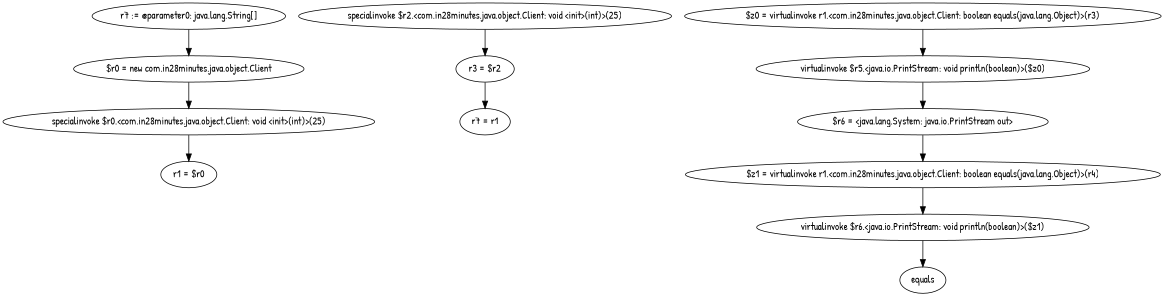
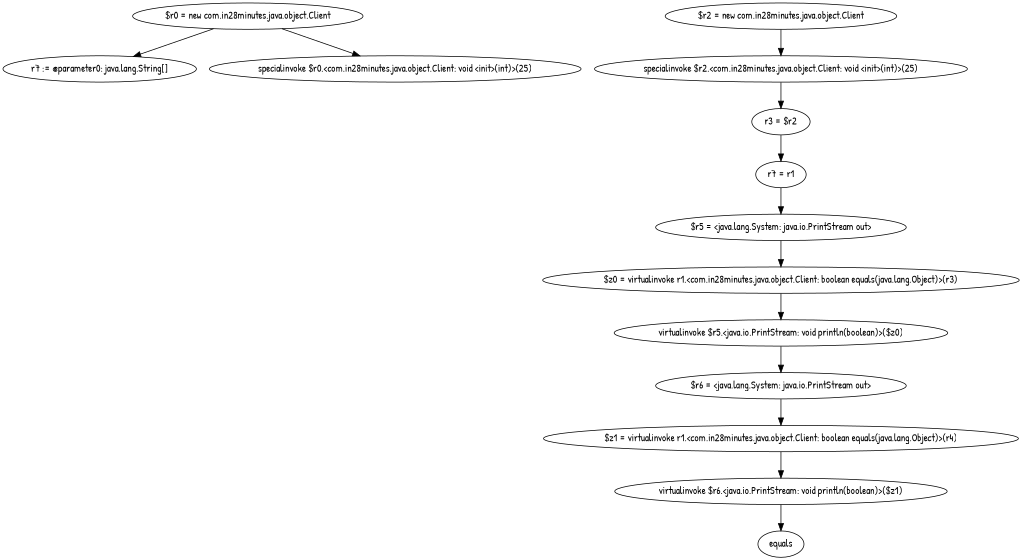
node "$r2 = new com.in28minutes.java.object.Client": added
edge "r7 := @parameter0: java.lang.String[]" -> "$r0 = new com.in28minutes.java.object.Client": reversed
node "r1 = $r0": removed
node "$r5 = <java.lang.System: java.io.PrintStream out>": added
